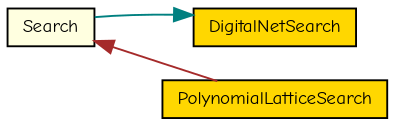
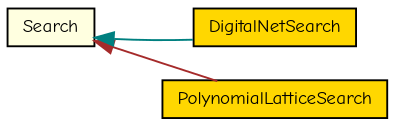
edge "Search" -> "DigitalNetSearch": reversed
